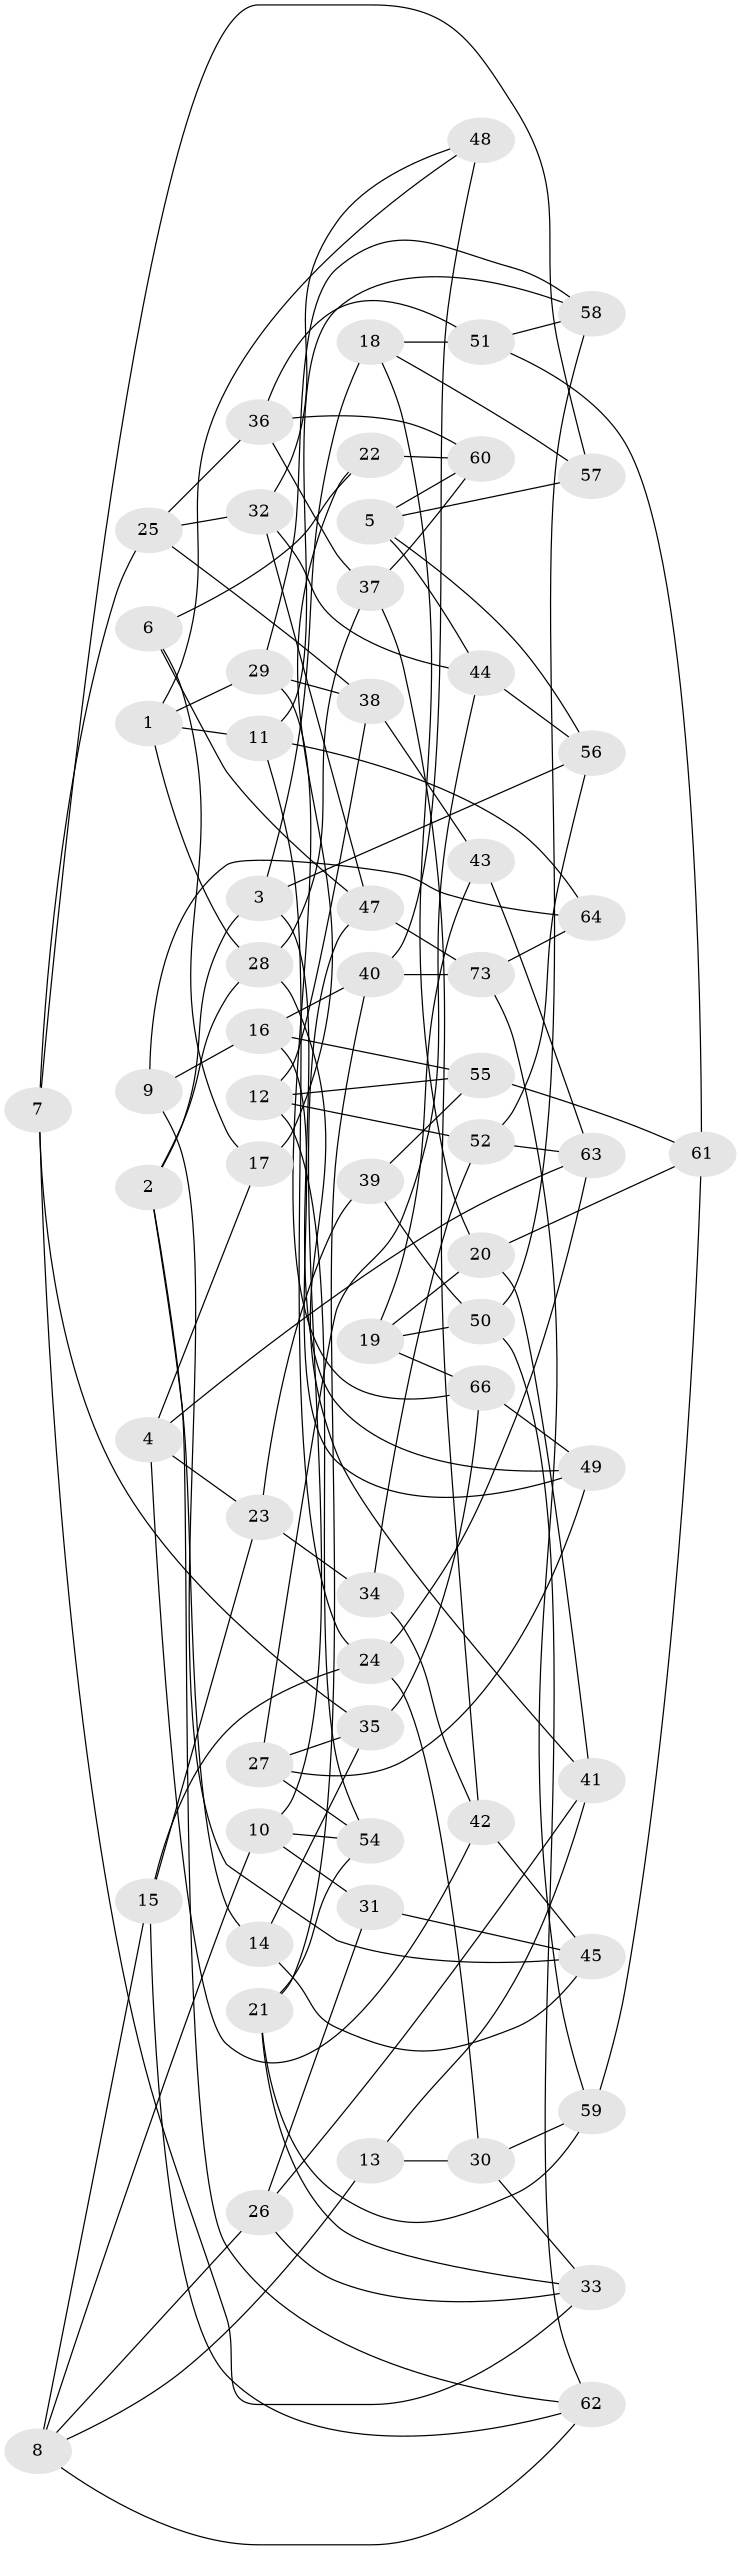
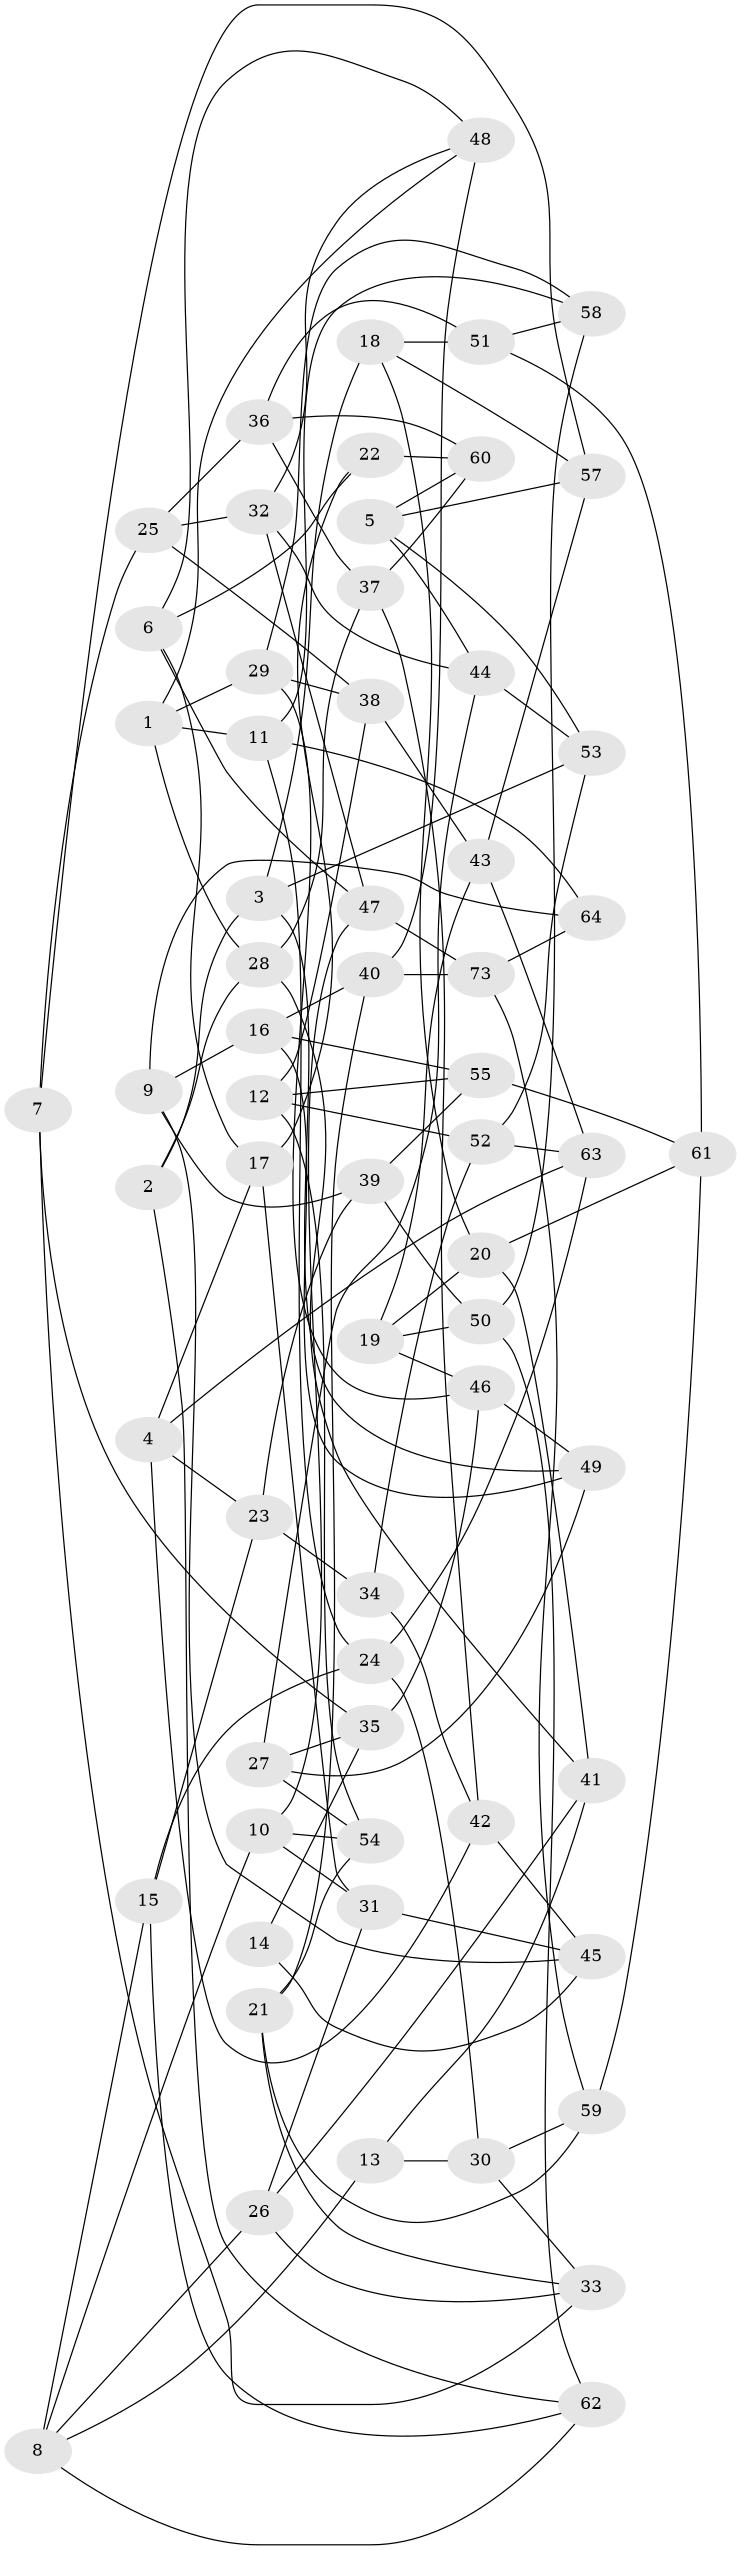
edge "48" -- "6": added
edge "57" -- "43": added
node "56": label "56" -> "53"
edge "9" -- "39": added
node "66": label "66" -> "46"
edge "2" -- "14": removed
edge "17" -- "31": added
